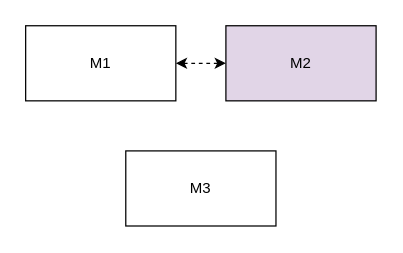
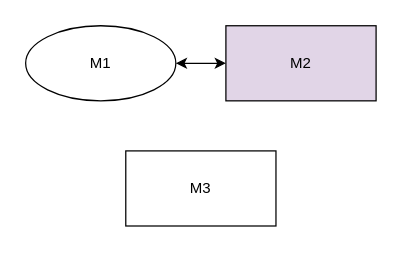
node "M1": shape rectangle -> ellipse
edge "M1" -- "M2": style dashed -> solid
